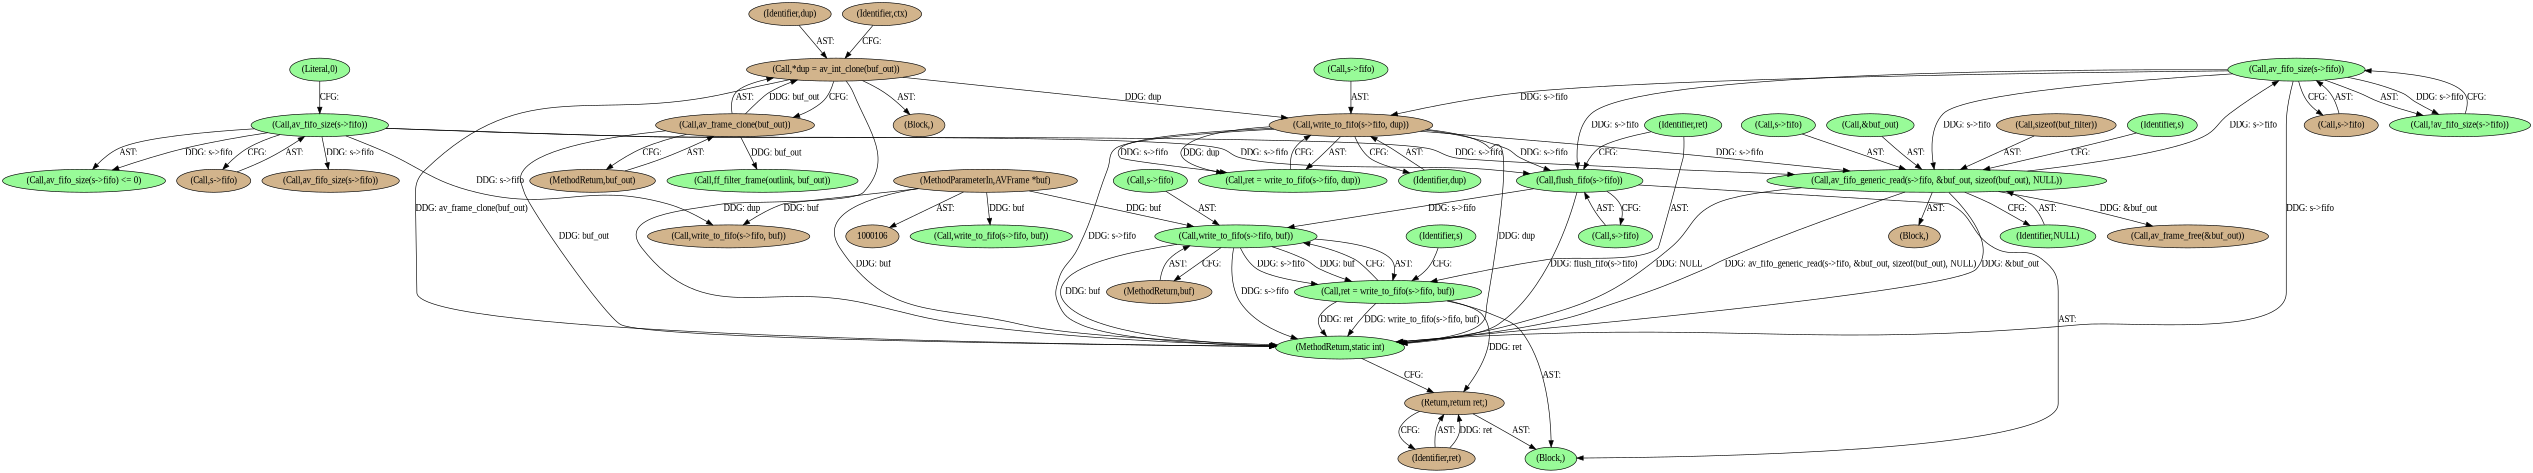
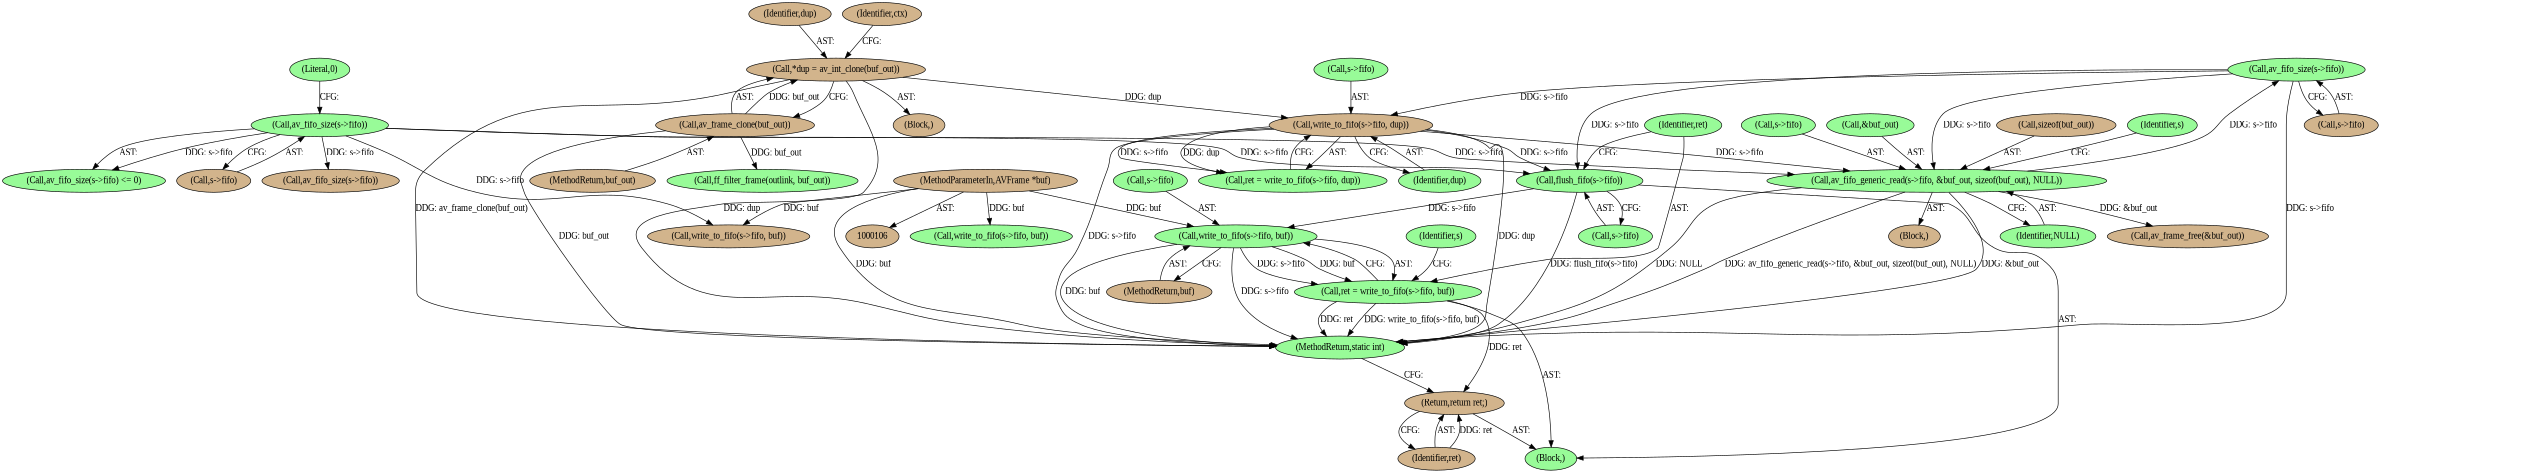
node "(Call,sizeof(buf_filter))": label "(Call,sizeof(buf_filter))" -> "(Call,sizeof(buf_out))"
node "(Call,!av_fifo_size(s->fifo))": removed
edge "(Call,av_frame_clone(buf_out))" -> "(MethodReturn,buf_out)": removed, label "CFG:"
